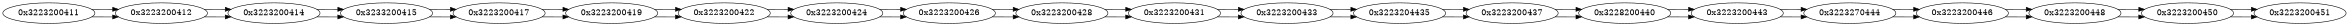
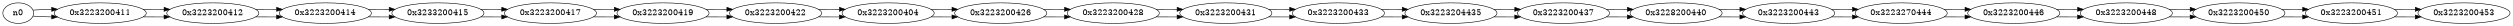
node "n0": added
node "0x3223200424": label "0x3223200424" -> "0x3223200404"
node "0x3223200453": added
